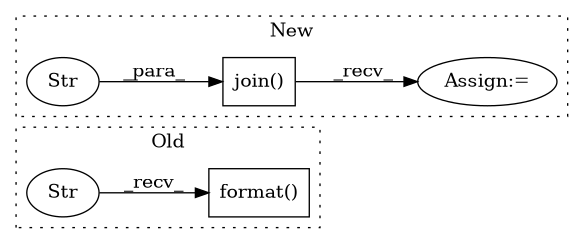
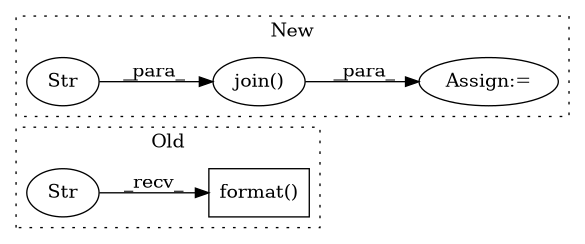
edge "join()" -> "Assign:=": label "_recv_" -> "_para_"
node "join()": shape box -> ellipse
